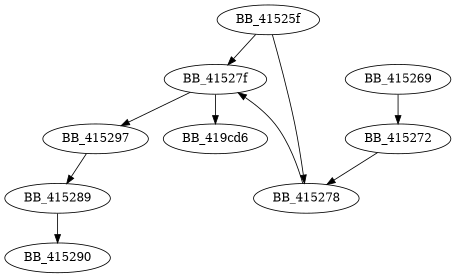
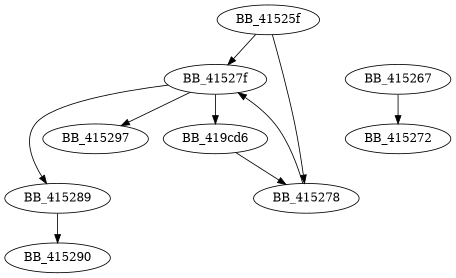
node "BB_415269": label "BB_415269" -> "BB_415267"
edge "BB_415297" -> "BB_415289": now "BB_41527f" -> "BB_415289"
edge "BB_415272" -> "BB_415278": now "BB_419cd6" -> "BB_415278"
